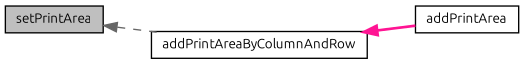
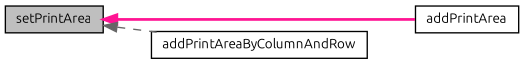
edge "addPrintArea" -> "addPrintAreaByColumnAndRow": now "addPrintArea" -> "setPrintArea"
